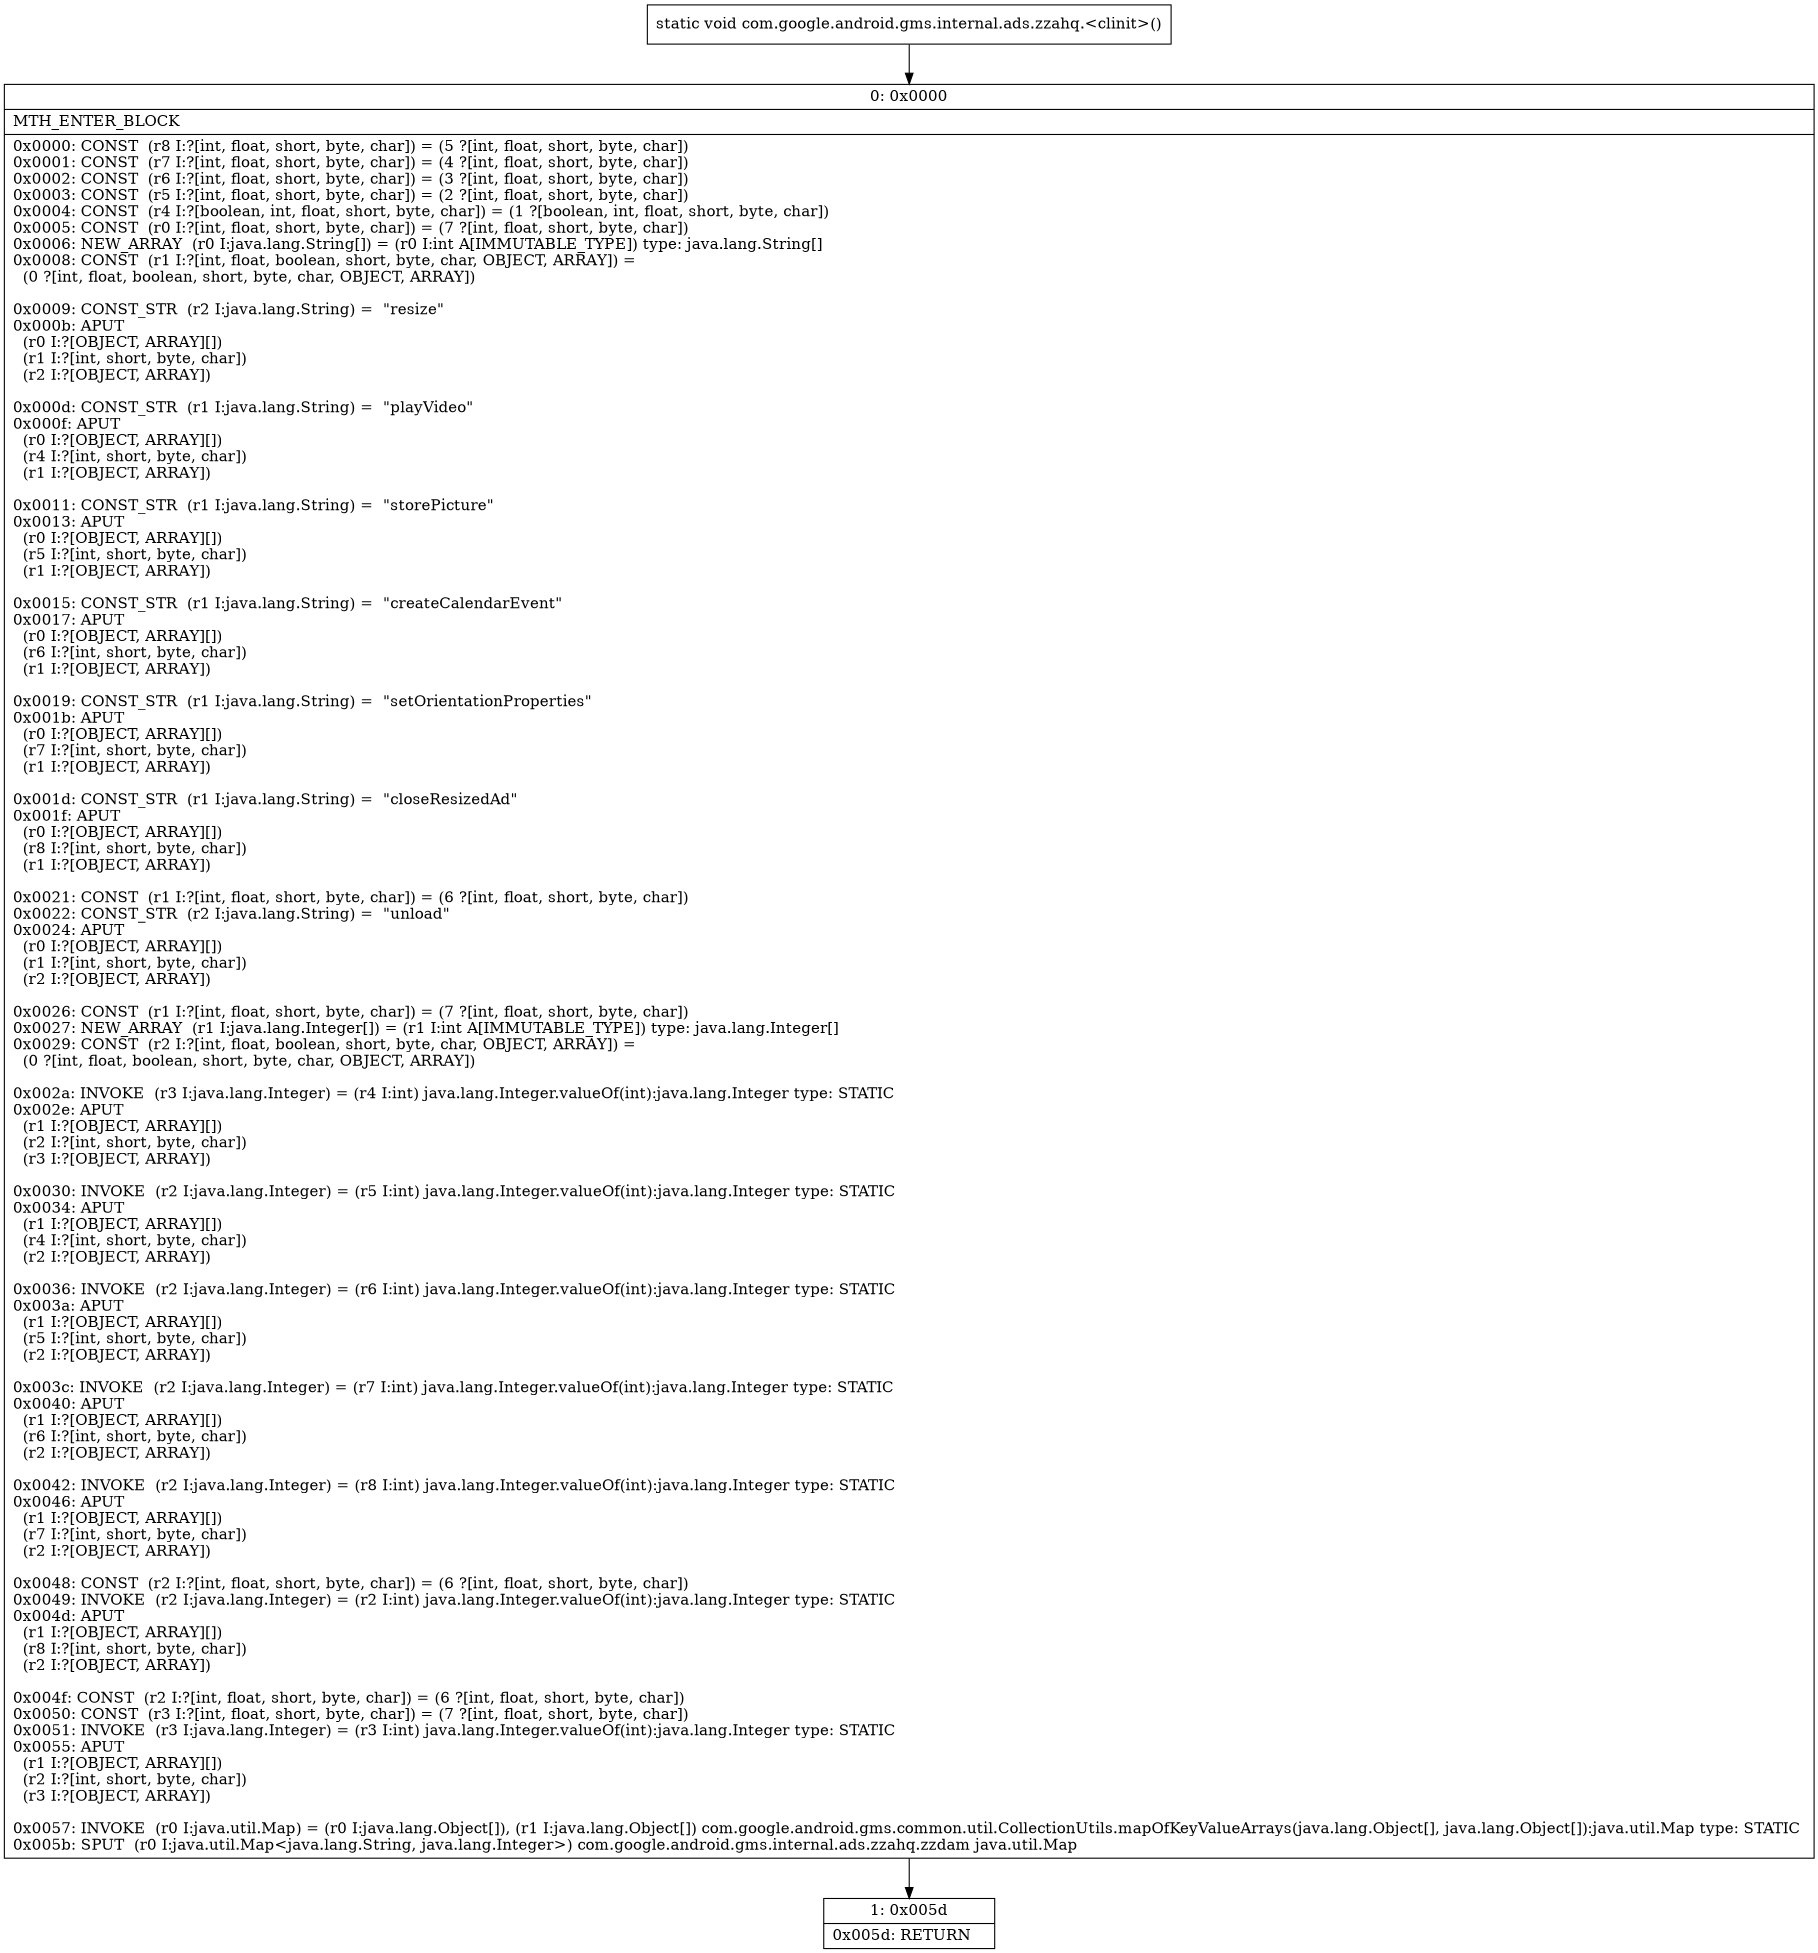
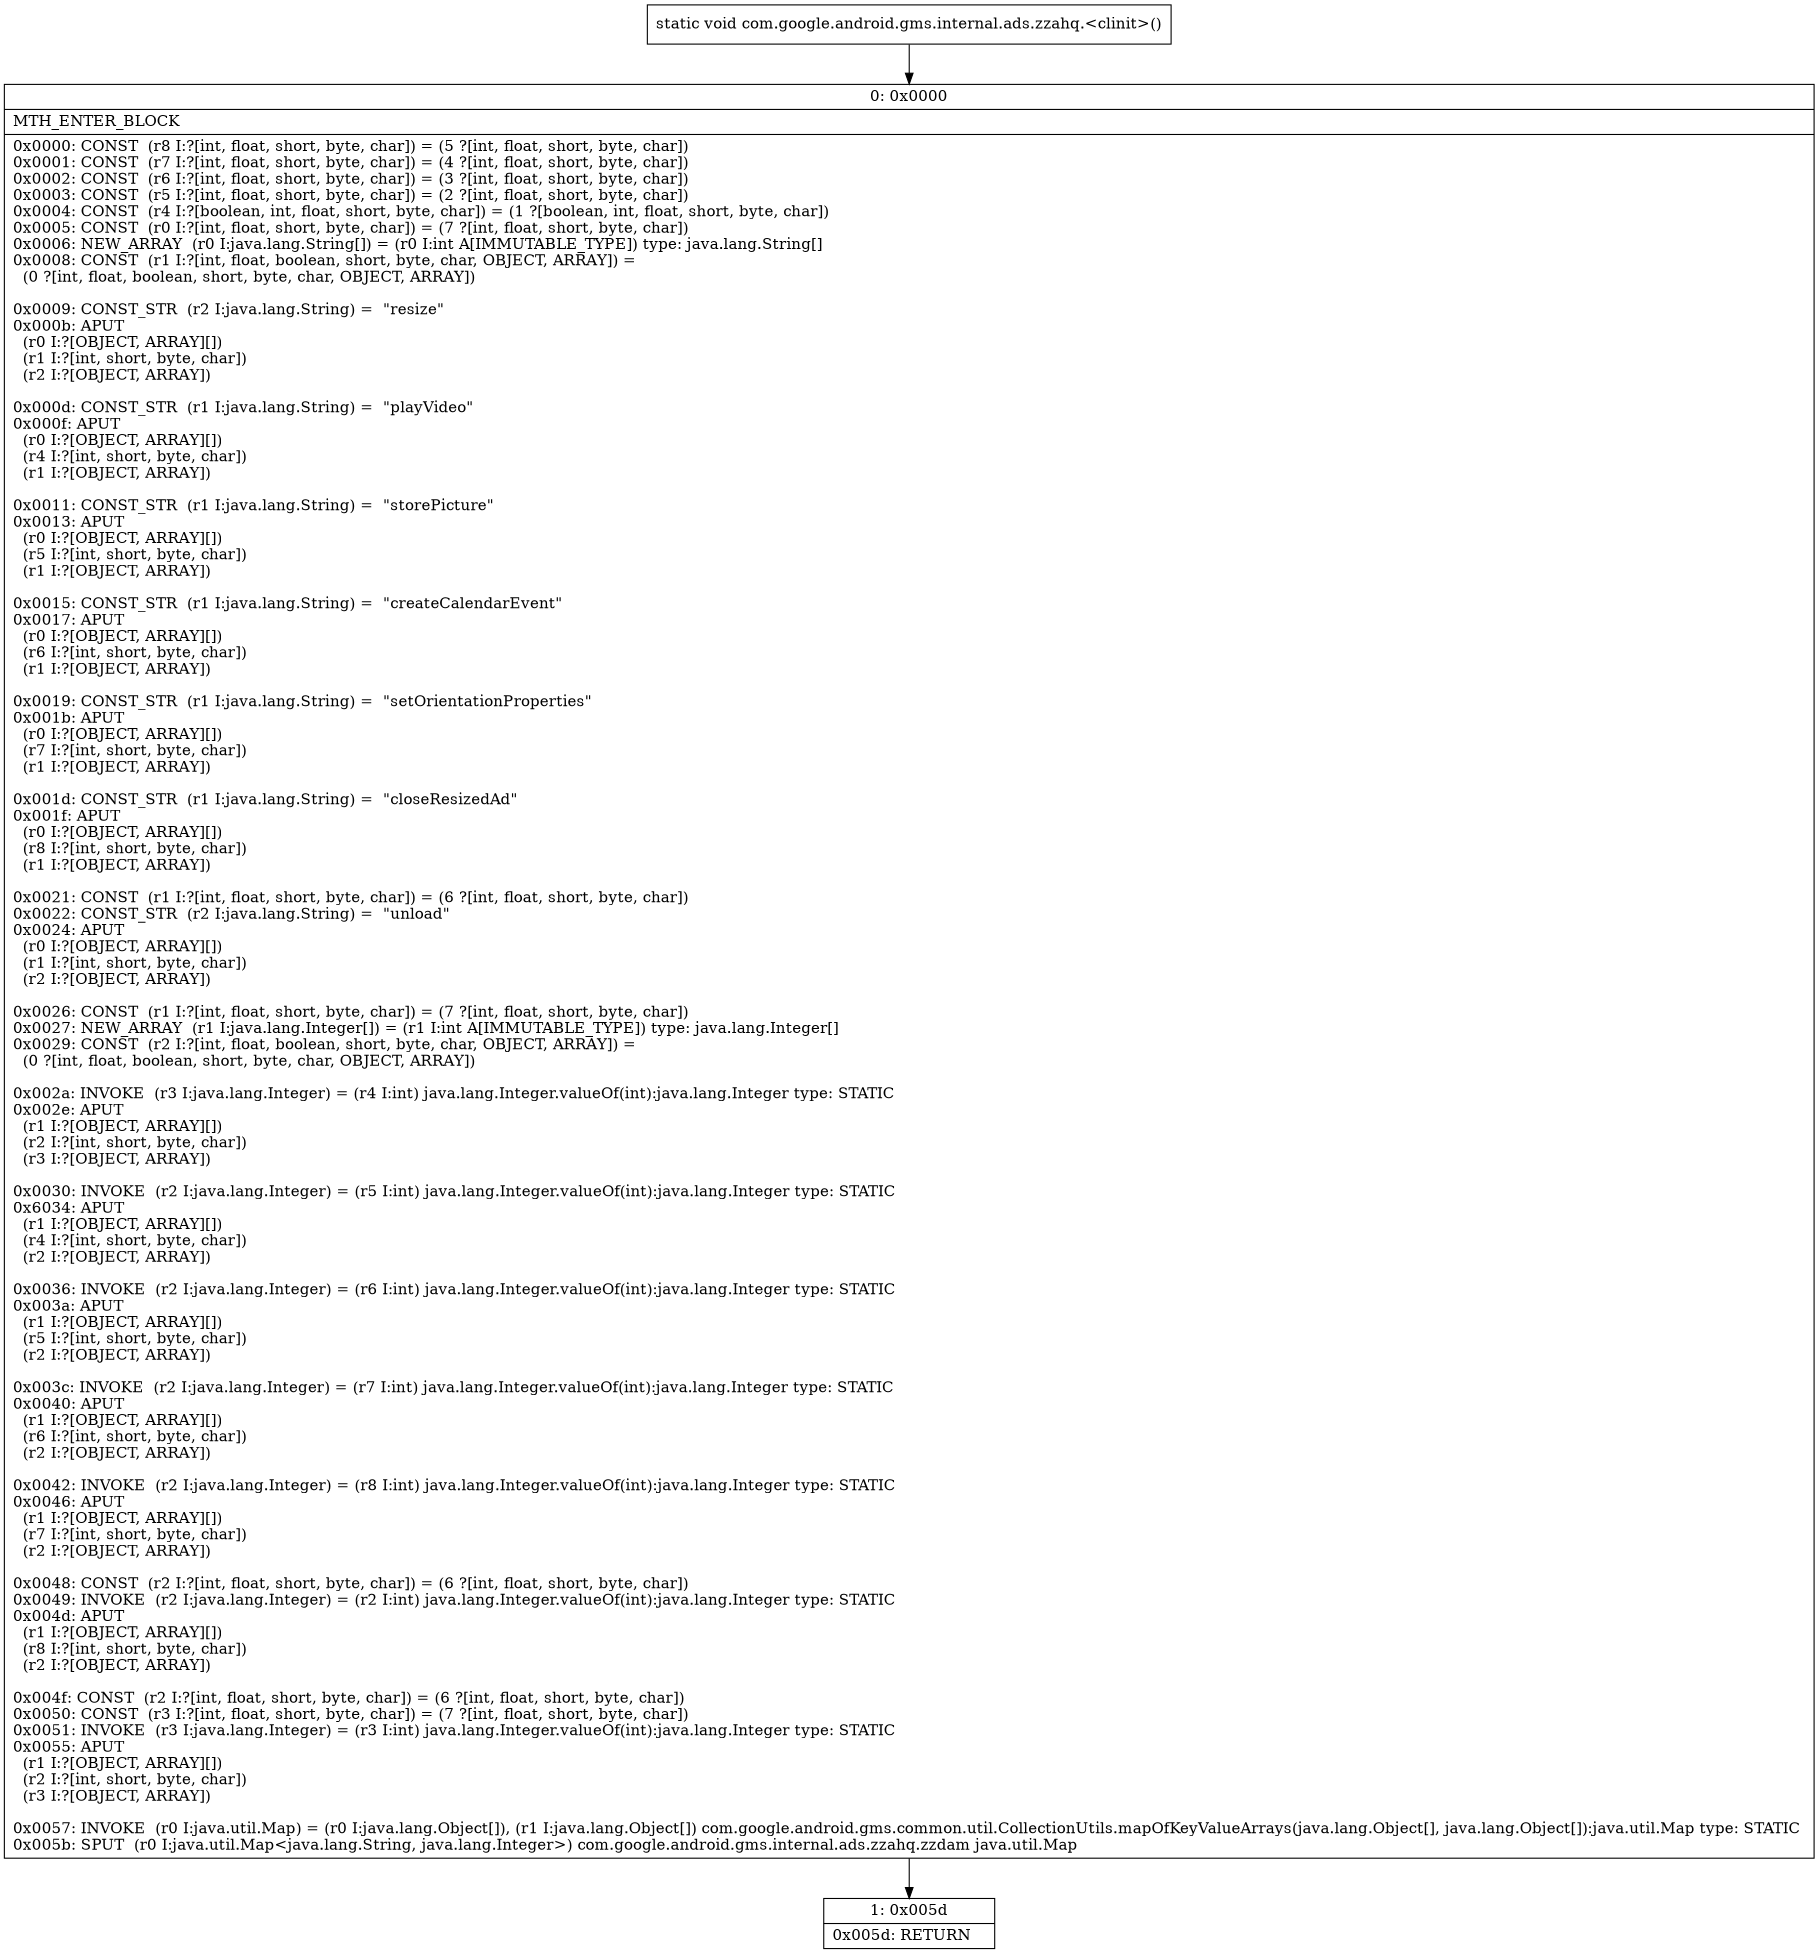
node "0: 0x0000": text "0x0034: APUT" -> "0x6034: APUT"
